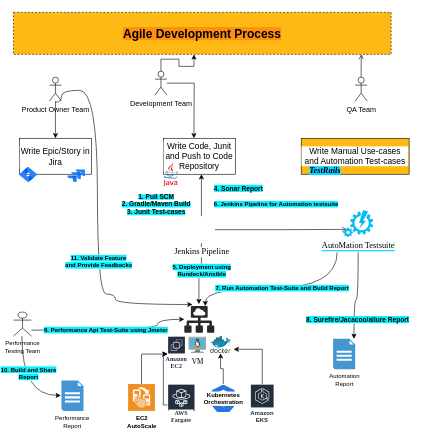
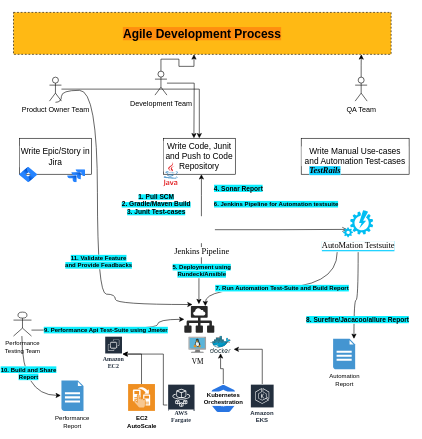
edge "QA Team" -> "Agile Development Process": arrowhead open -> classic
edge "Product Owner Team" -> "Write Epic/Story in Jira": now "Product Owner Team" -> "Write Code, Junit and Push to Code Repository"
node "Write Manual Use-cases and Automation Test-cases": fillcolor #ffb914 -> #ffffff
node "Amazon EC2": moved (177, 354) -> (114, 354)
